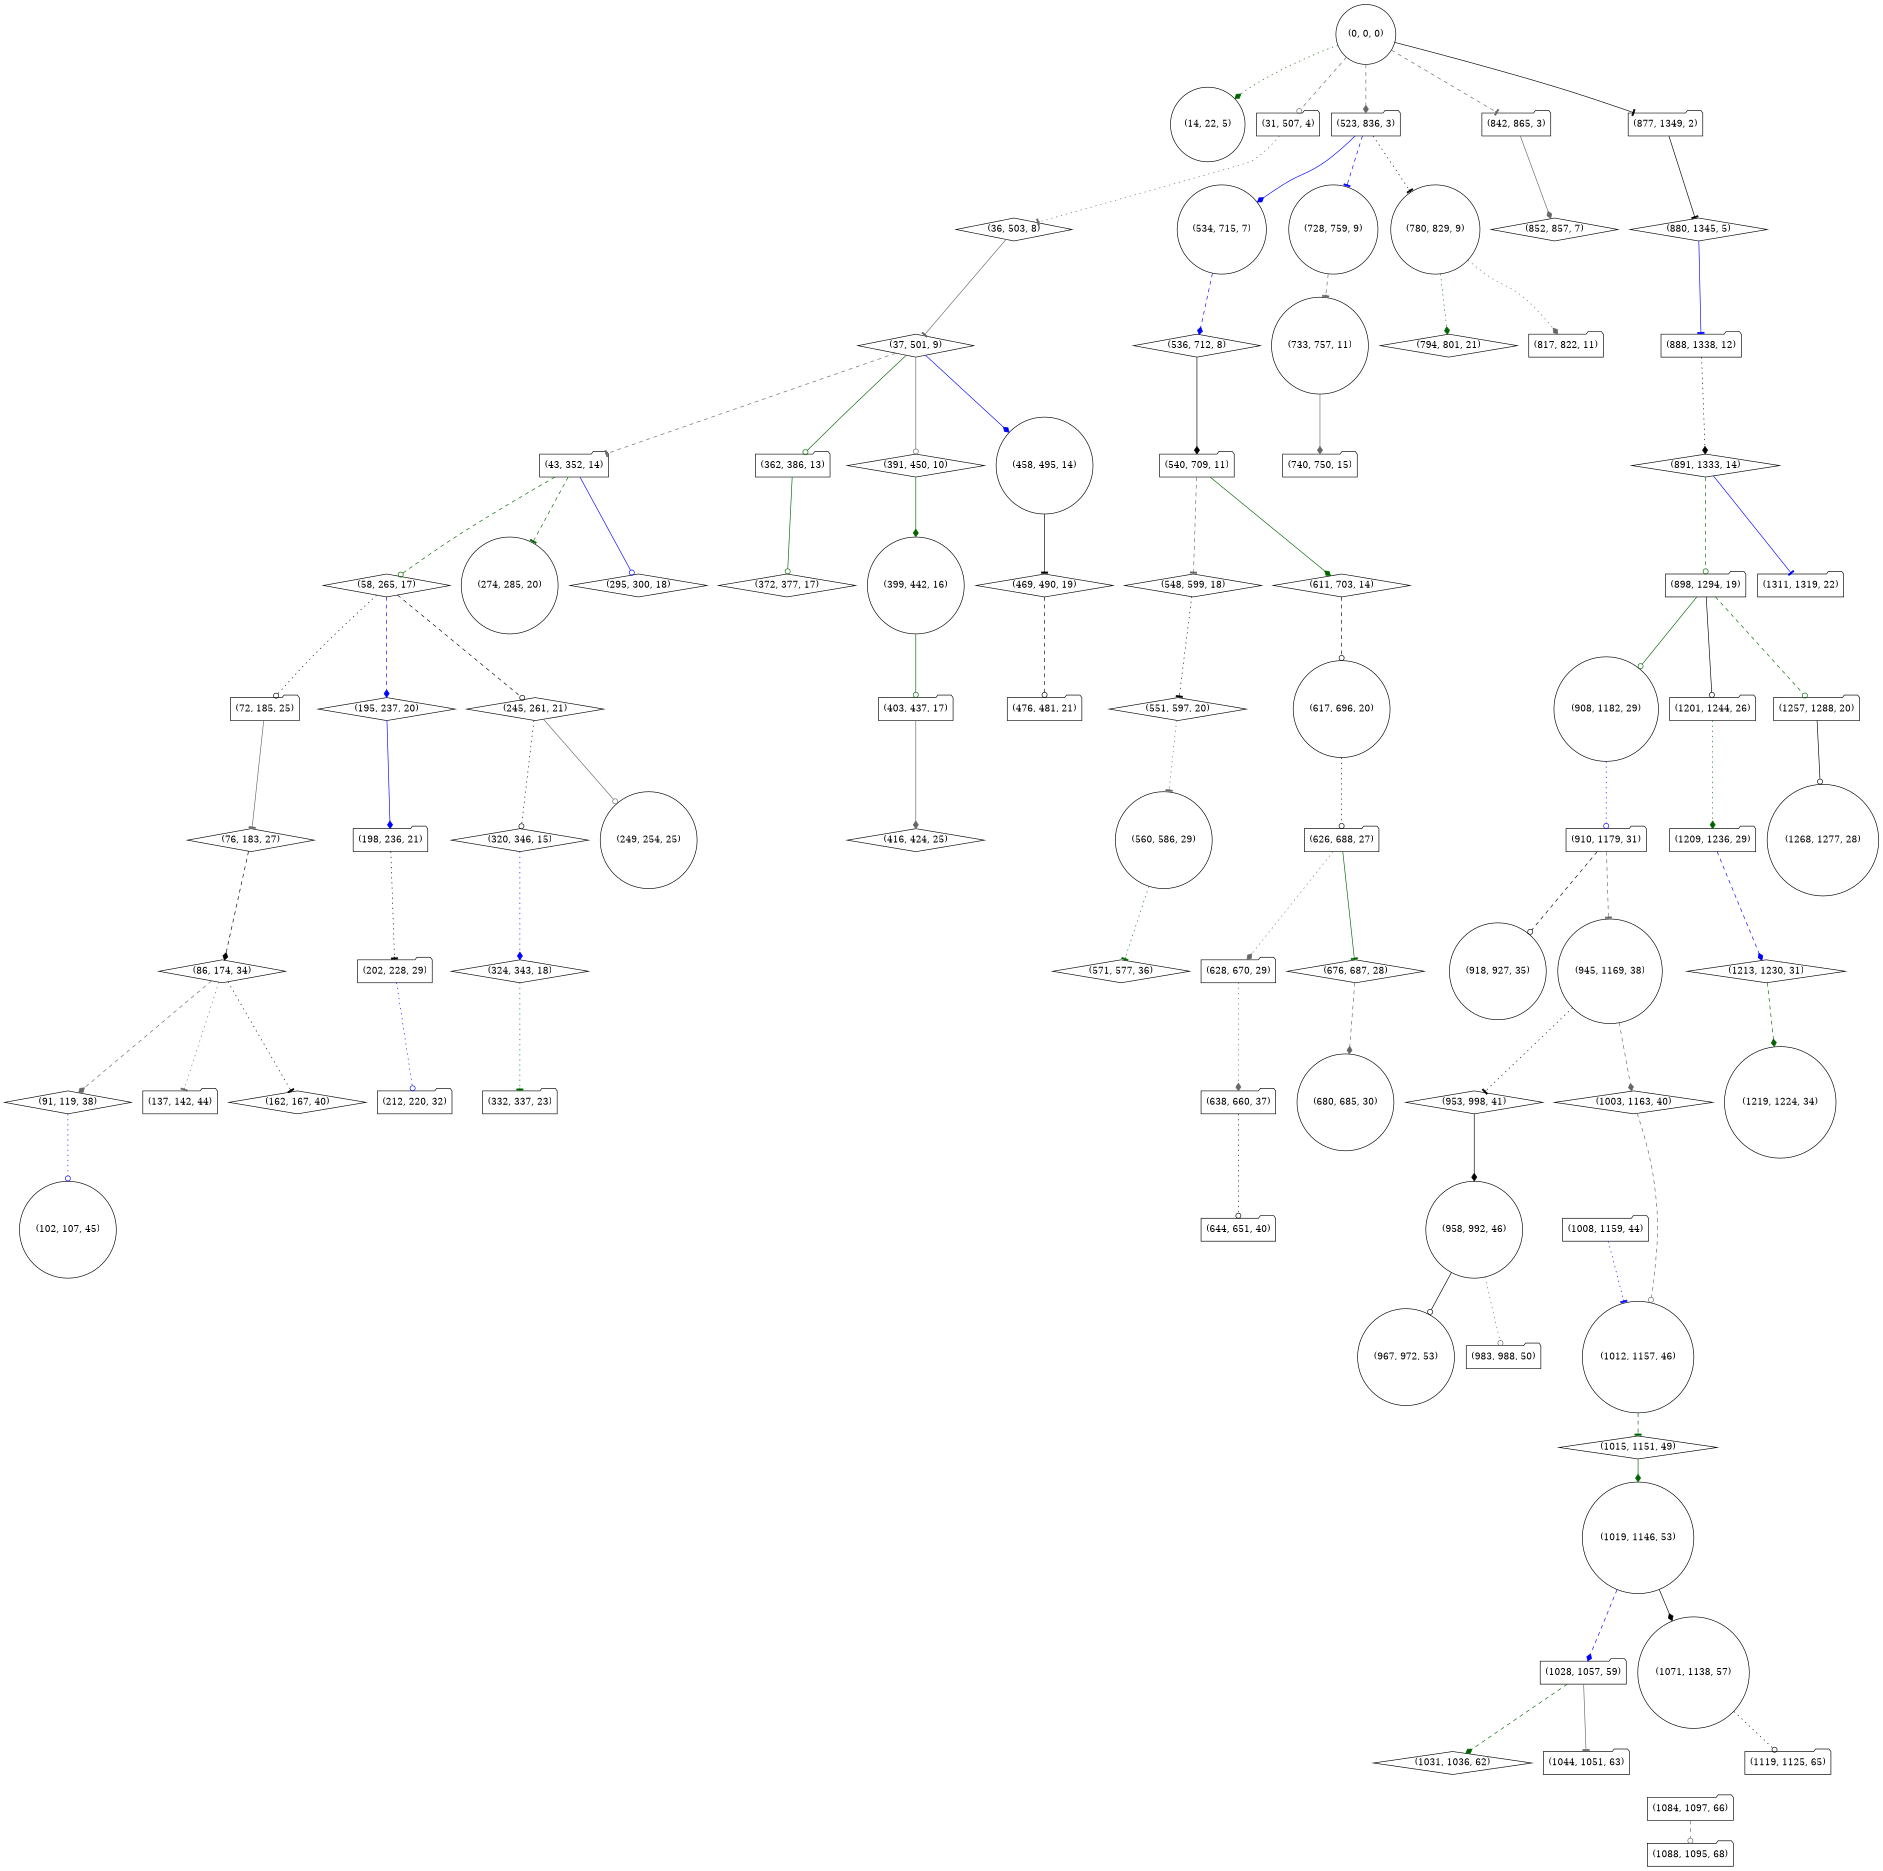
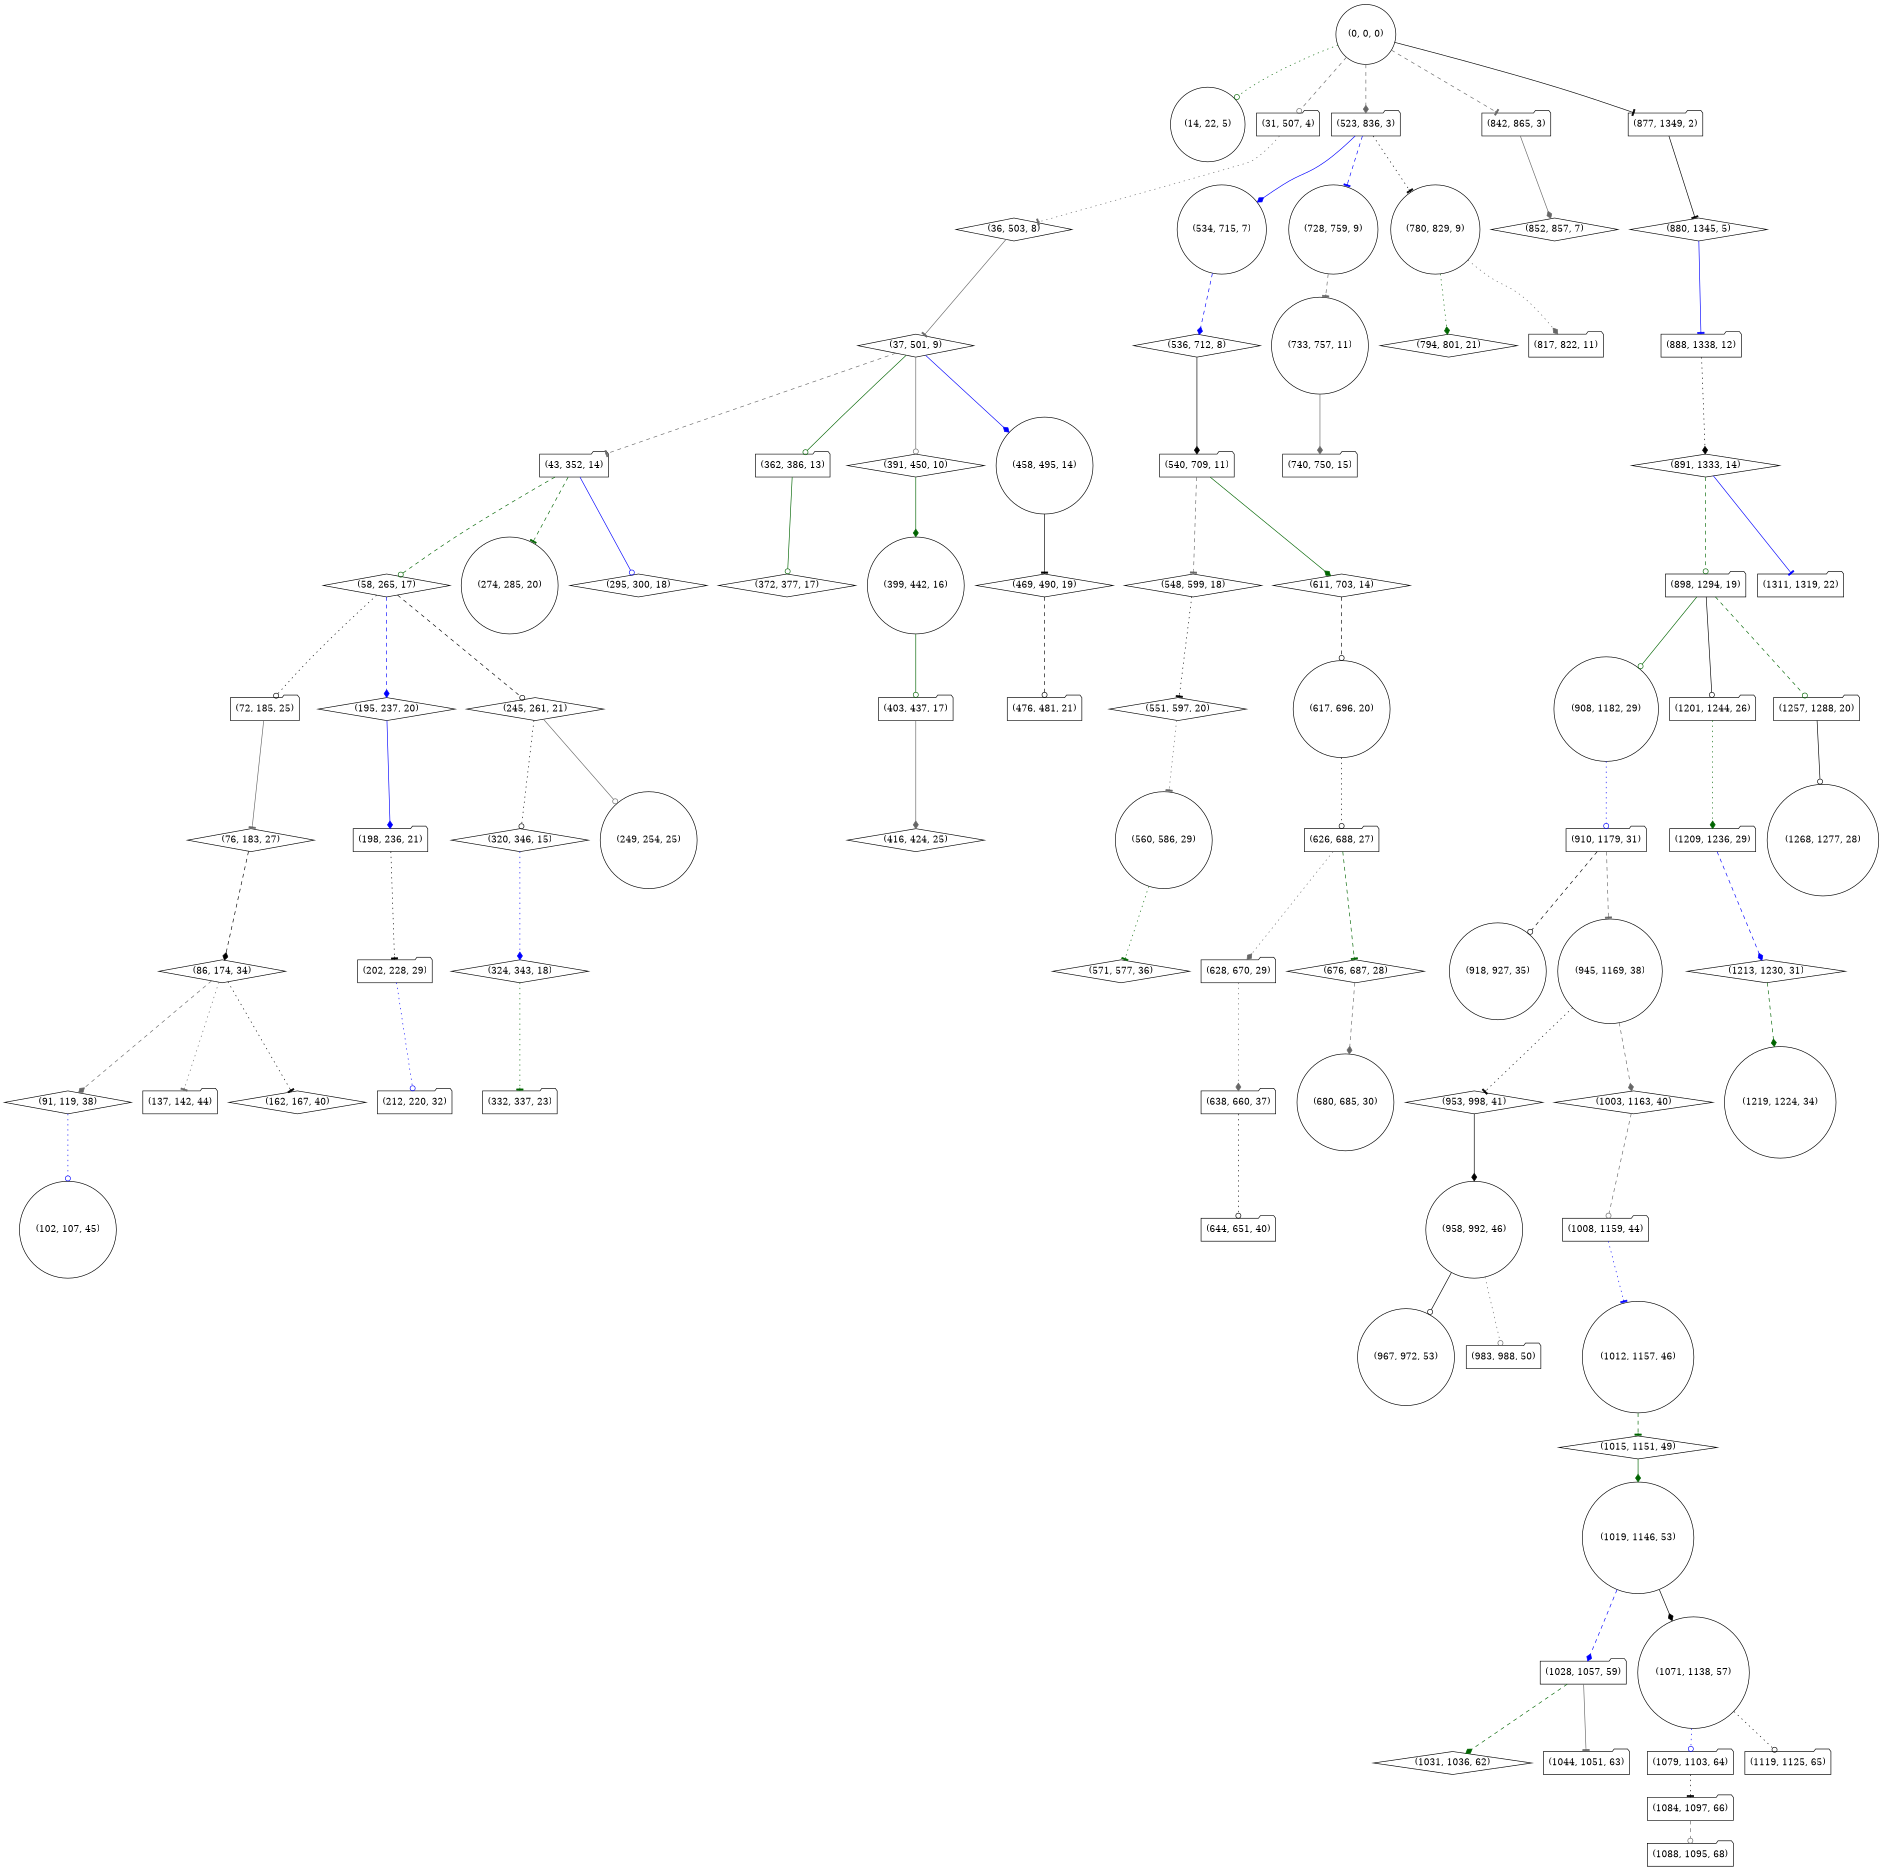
edge "(0, 0, 0)" -> "(14, 22, 5)": arrowhead diamond -> odot
edge "(626, 688, 27)" -> "(676, 687, 28)": style solid -> dashed
edge "(1003, 1163, 40)" -> "(1012, 1157, 46)": now "(1003, 1163, 40)" -> "(1008, 1159, 44)"
node "(1079, 1103, 64)": added
